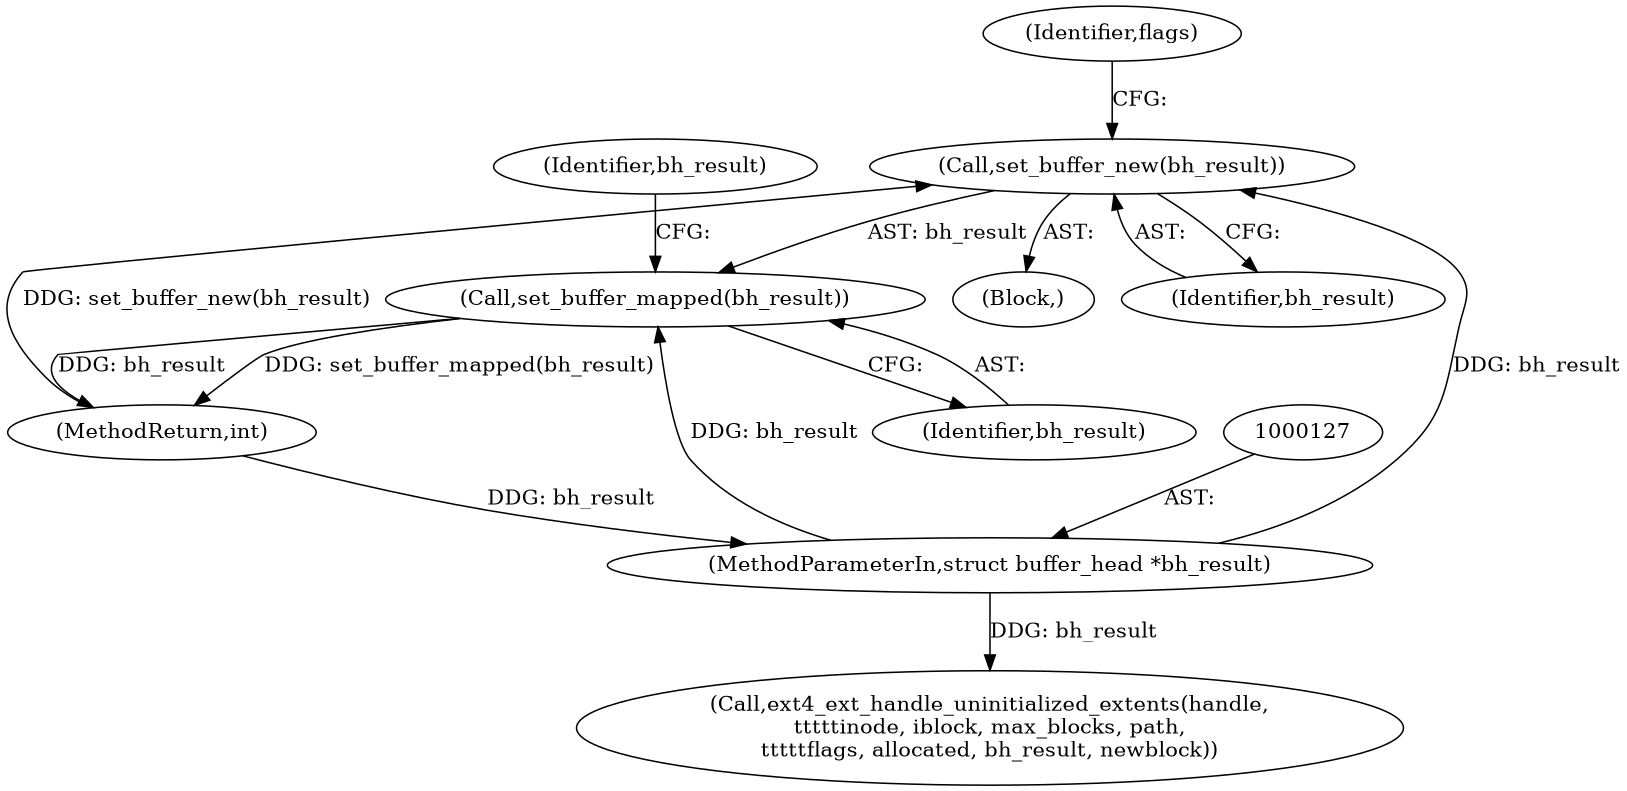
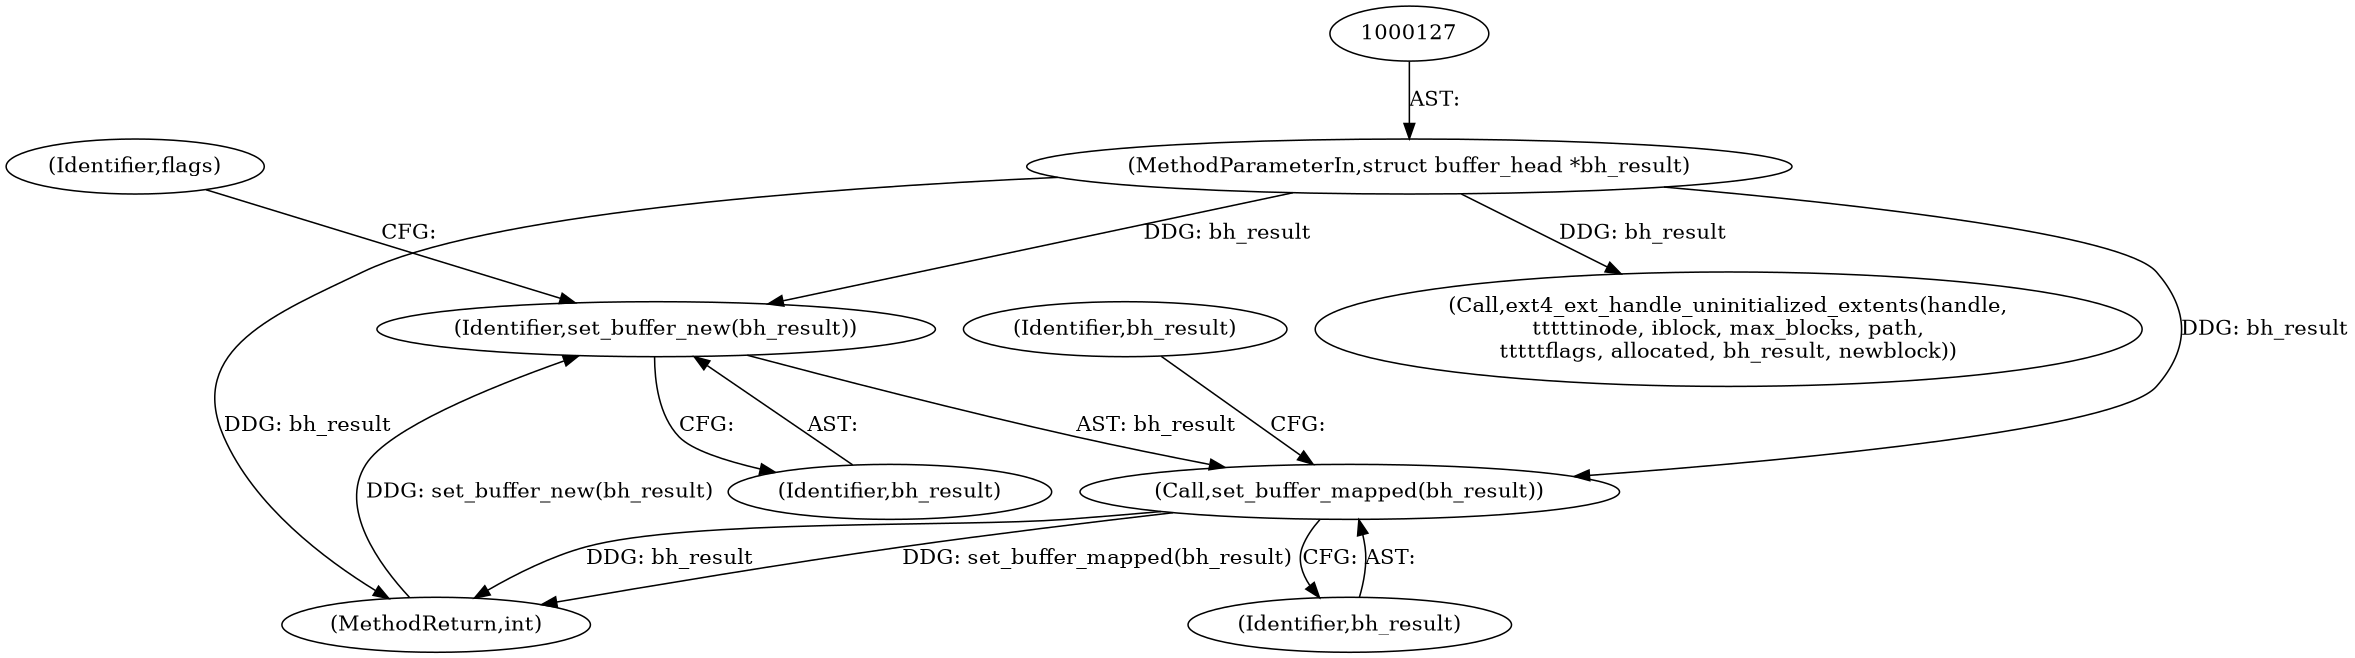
node "(Call,set_buffer_new(bh_result))": label "(Call,set_buffer_new(bh_result))" -> "(Identifier,set_buffer_new(bh_result))"
node "(Block,)": removed
edge "(MethodReturn,int)" -> "(MethodParameterIn,struct buffer_head *bh_result)": reversed
